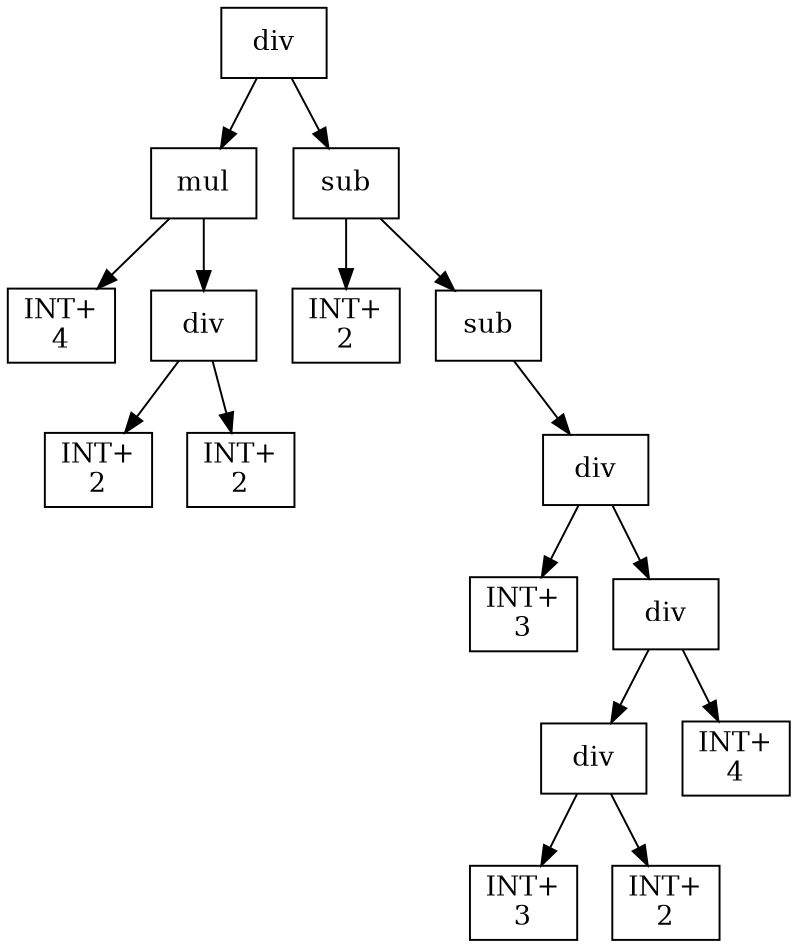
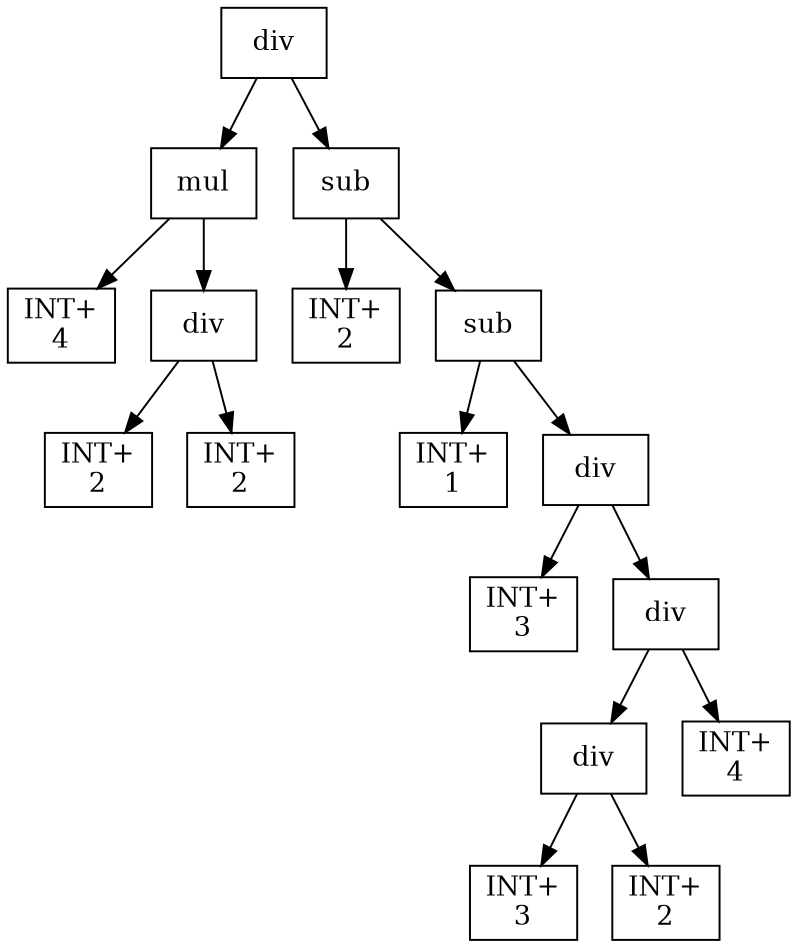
node "INT+ 1": added
